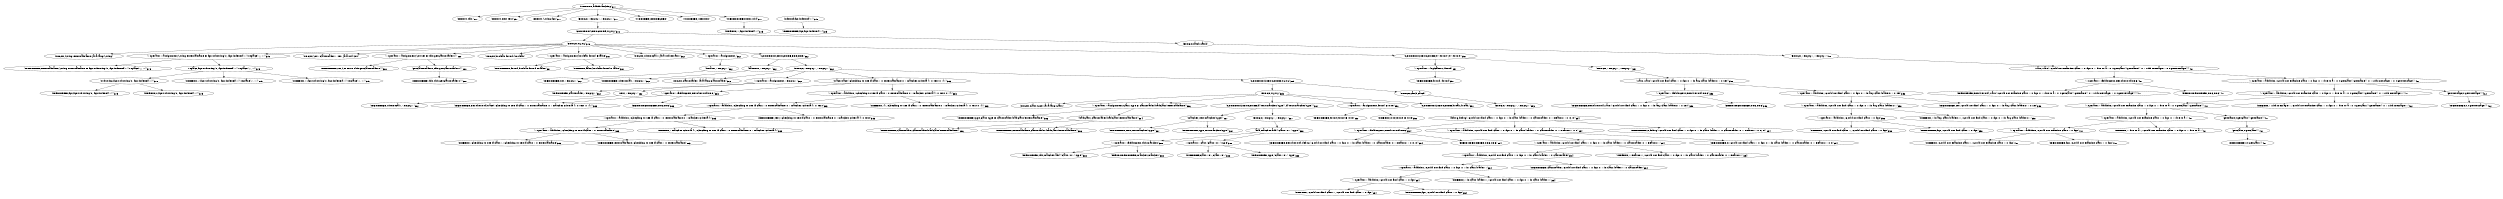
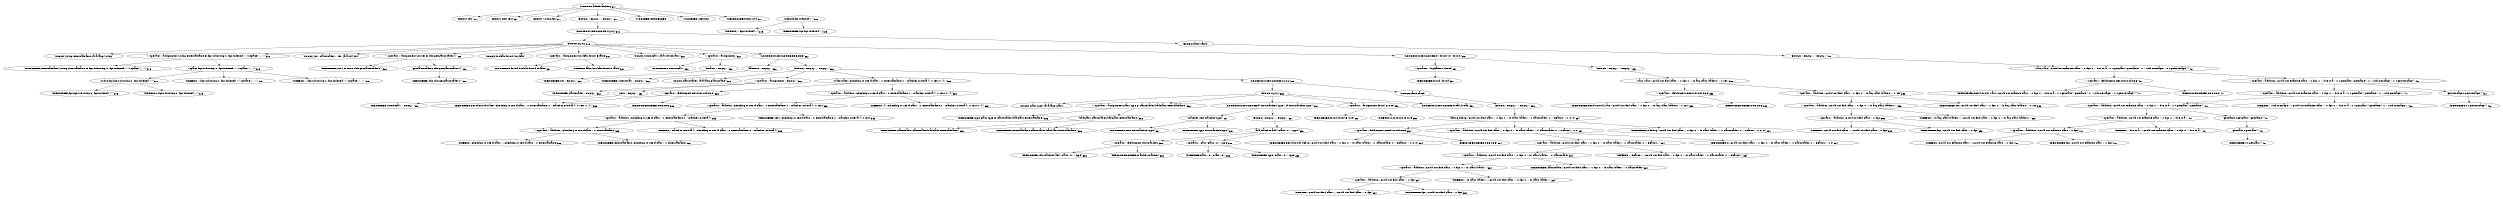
edge "(METHOD_RETURN,void)" -> "(LITERAL,'.',fqn.indexOf('.'))": now "(indexOf,fqn.indexOf('.'))" -> "(LITERAL,'.',fqn.indexOf('.'))"
node "(IDENTIFIER,$iterLocal1,)": added
node "(loadClass,classLoader.loadClass(externalName))": text "384" -> "386"
